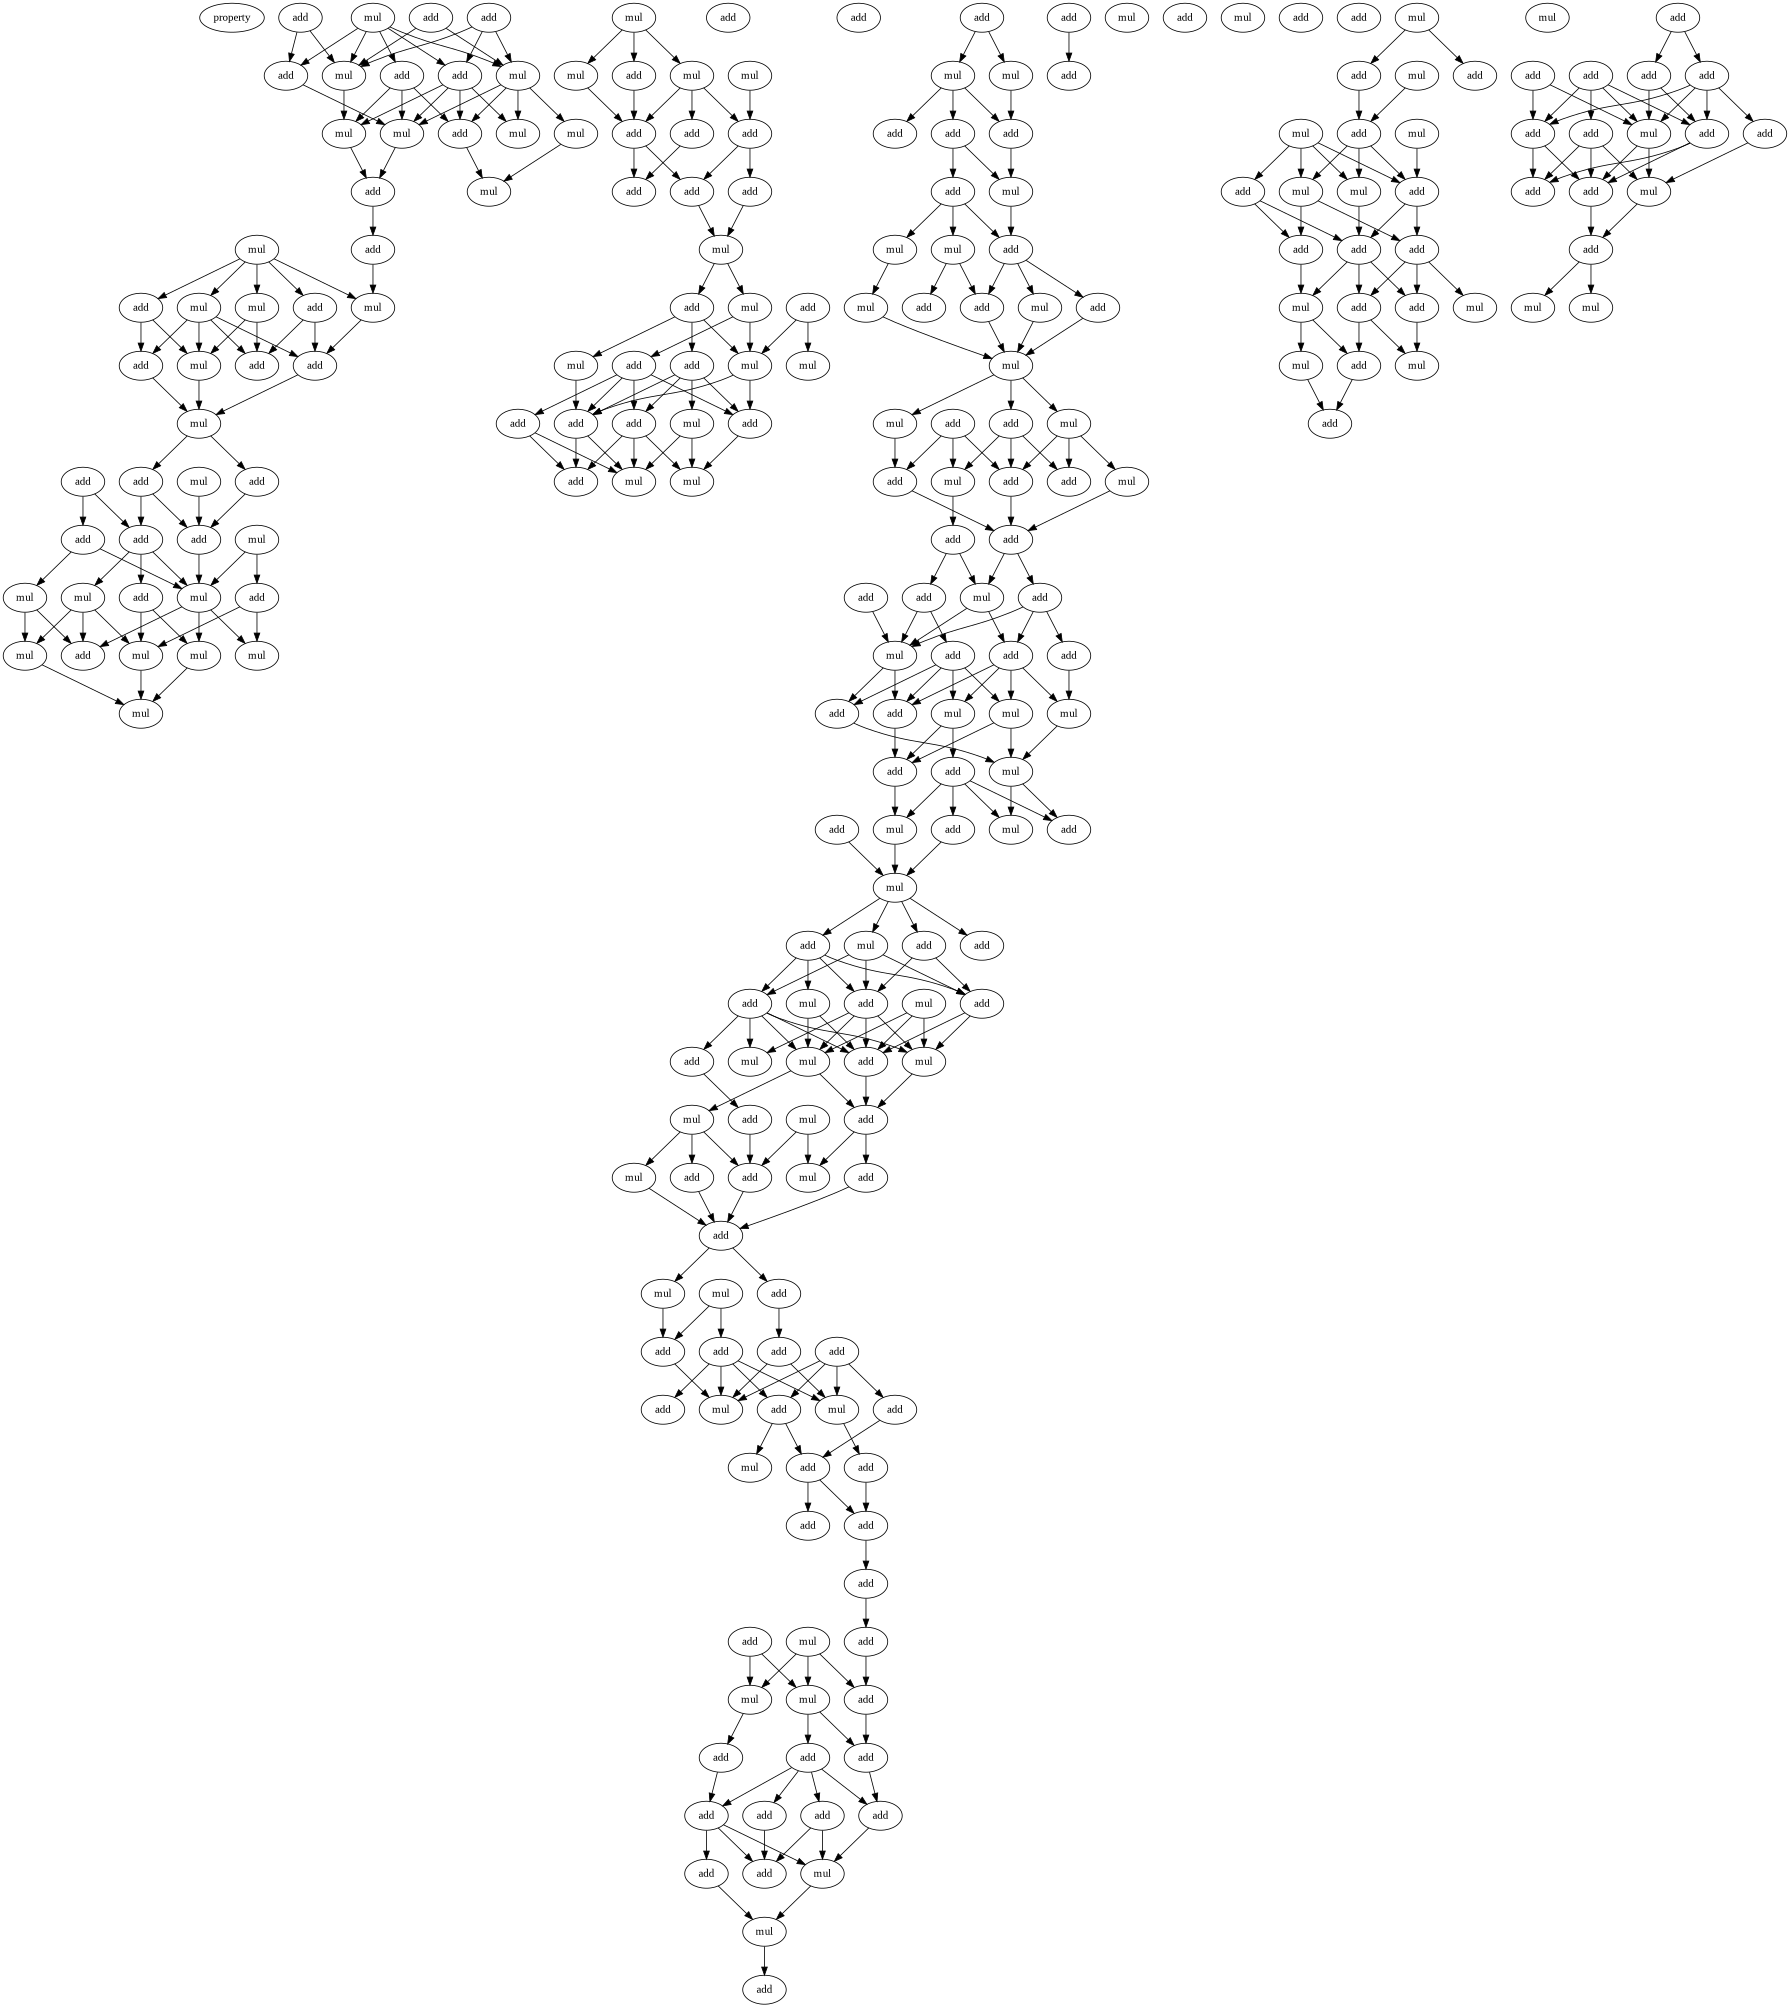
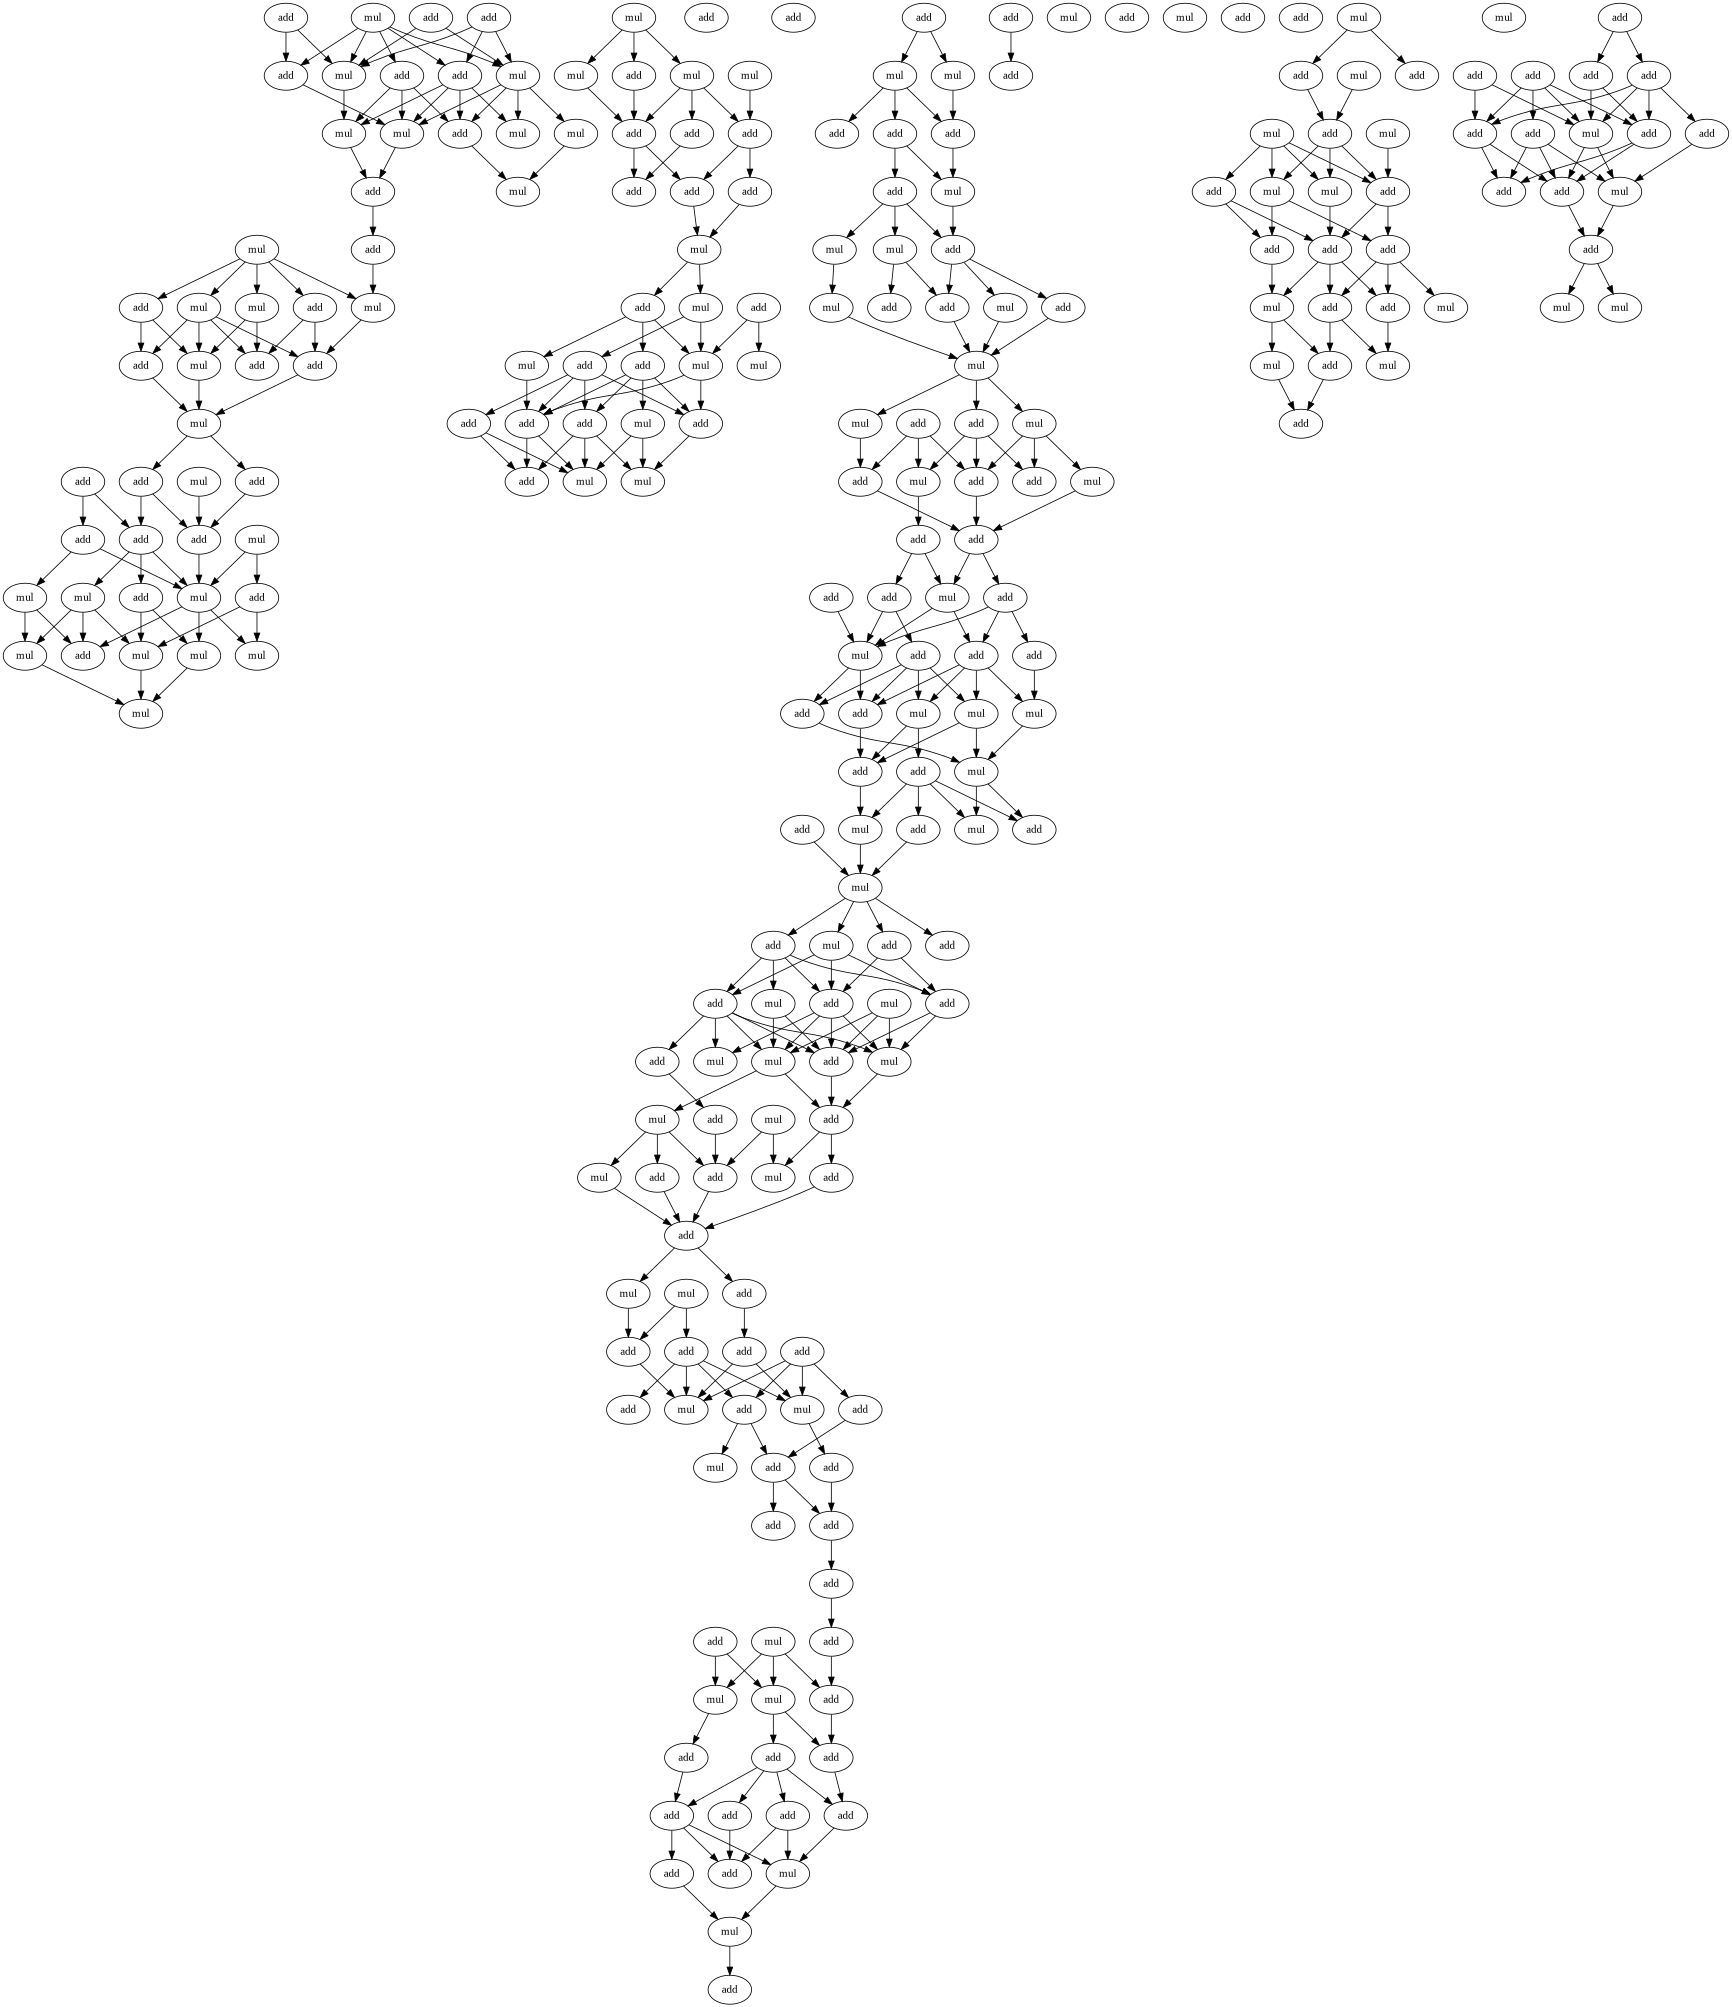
node "property": removed
